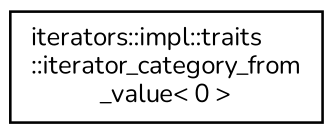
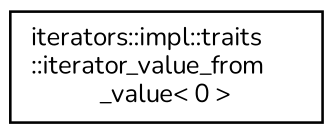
node "iterators::impl::traits ::iterator_category_from _value< 0 >": label "iterators::impl::traits ::iterator_category_from _value< 0 >" -> "iterators::impl::traits ::iterator_value_from _value< 0 >"
